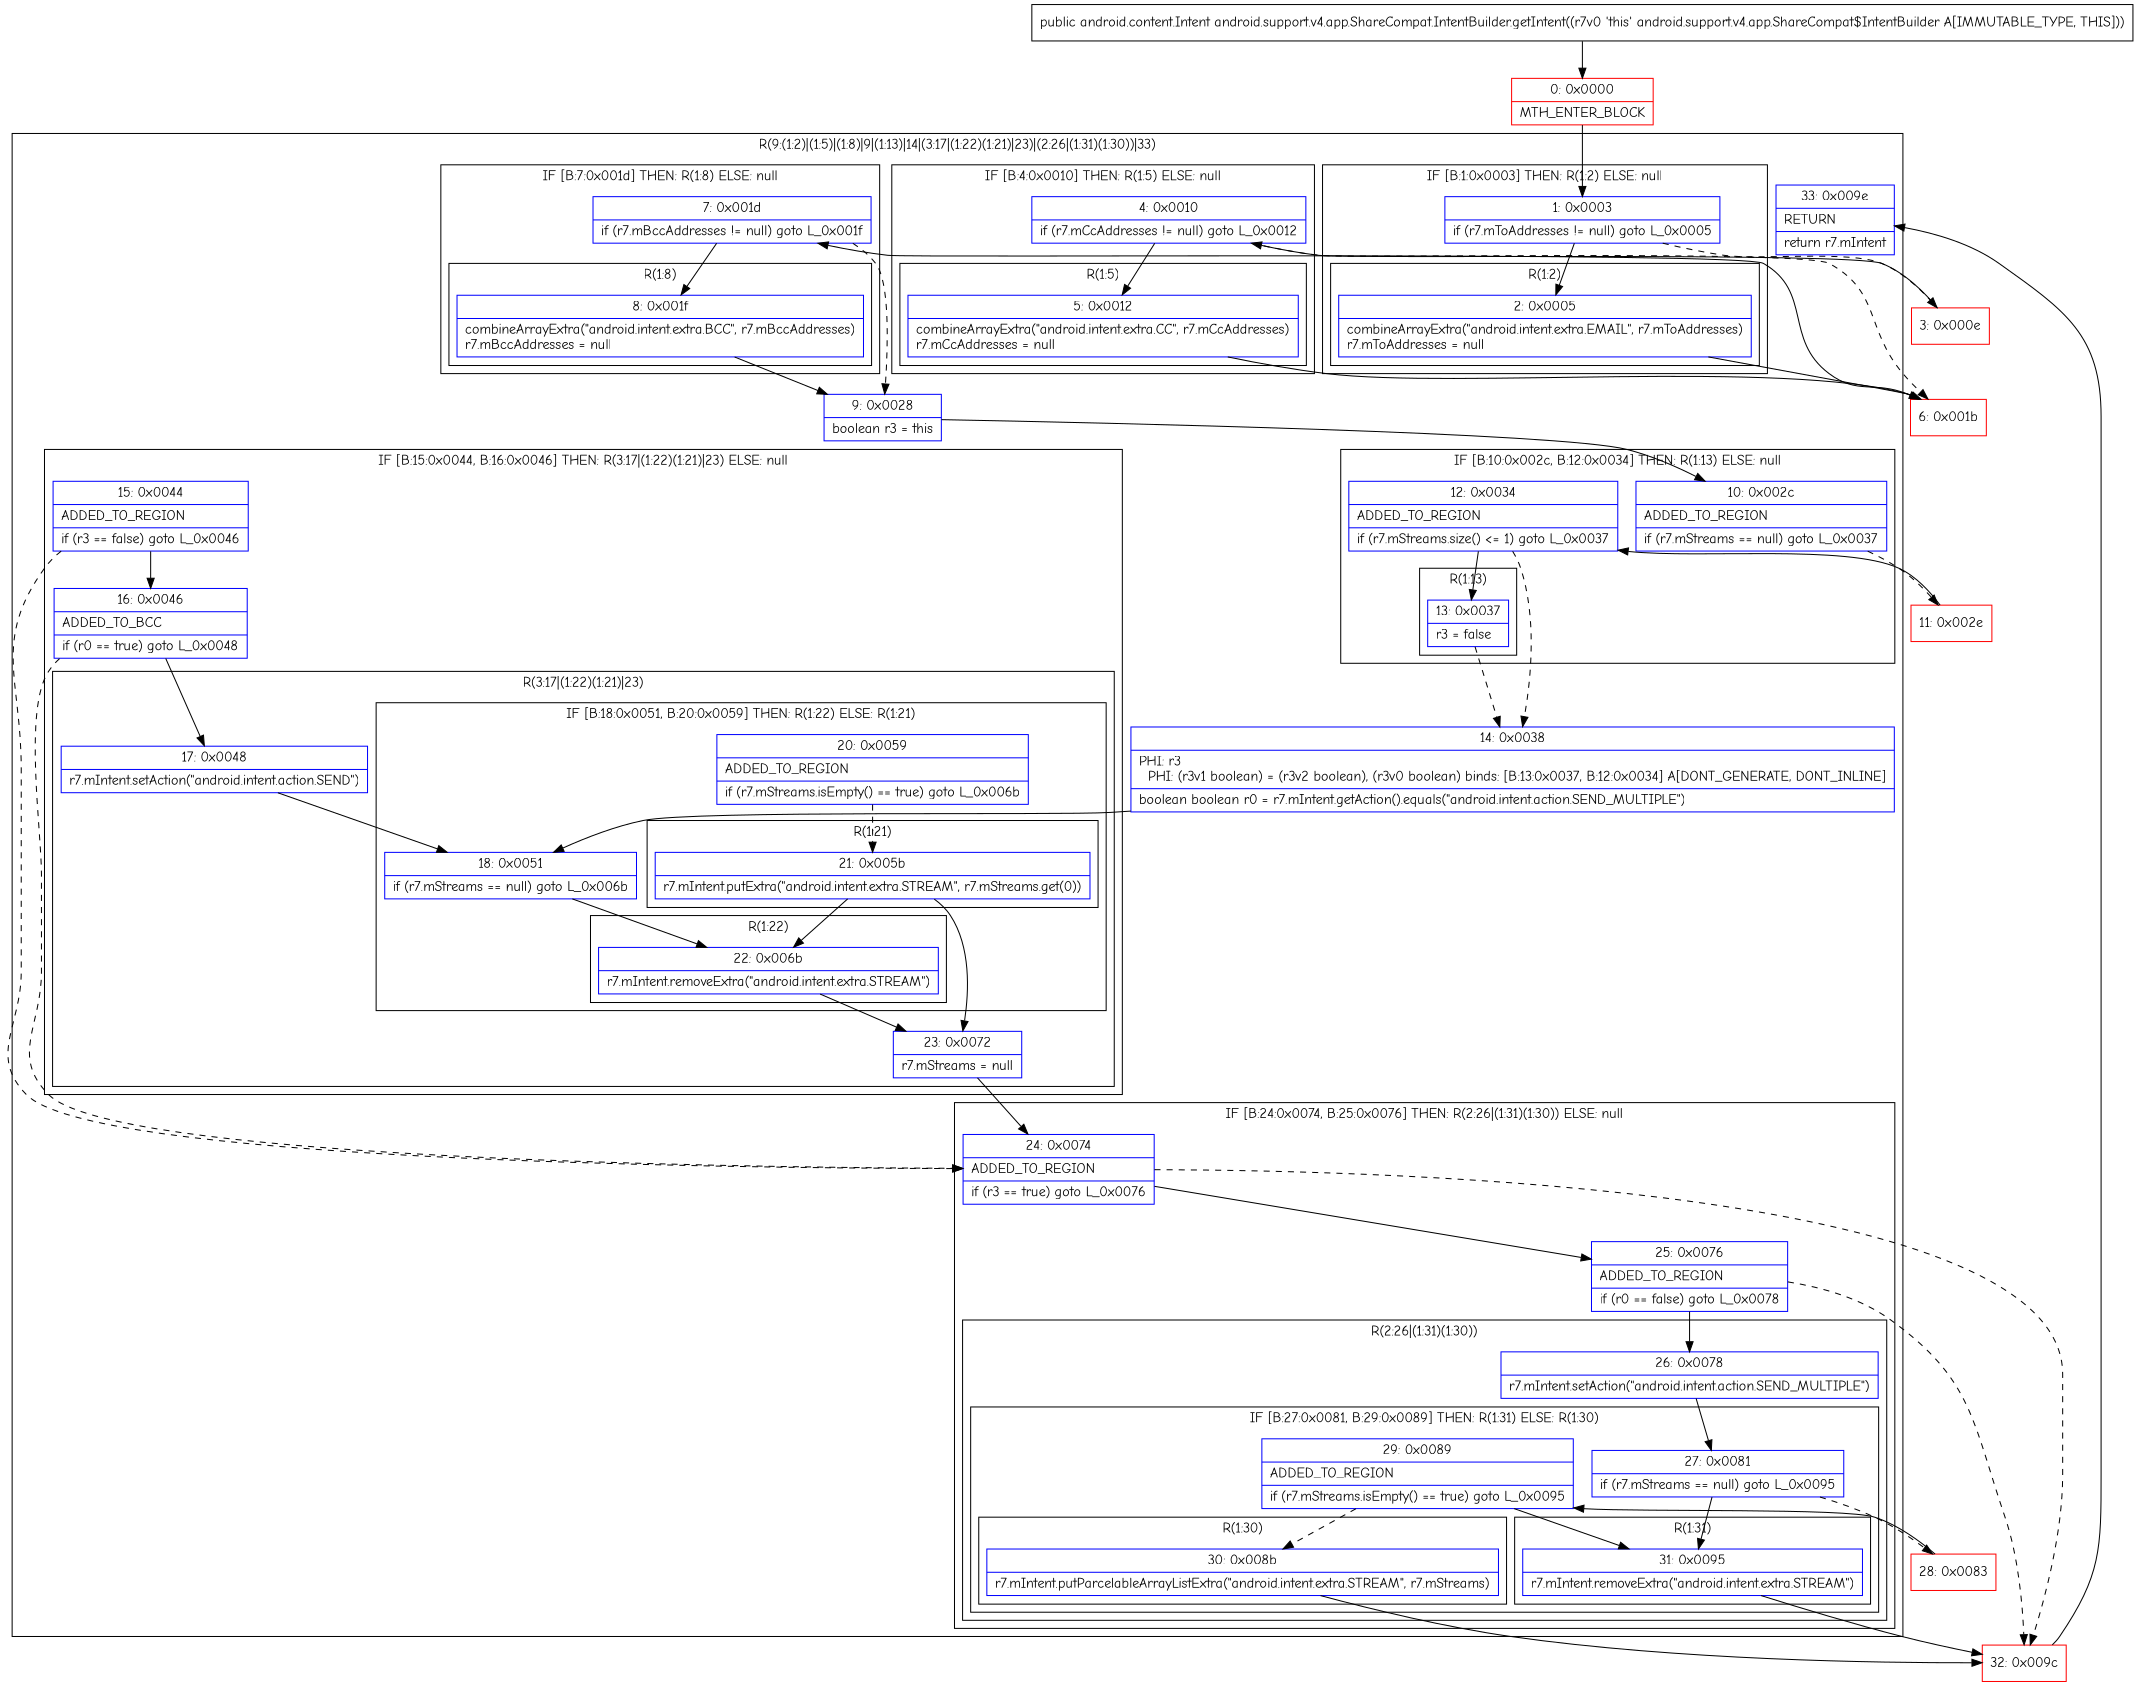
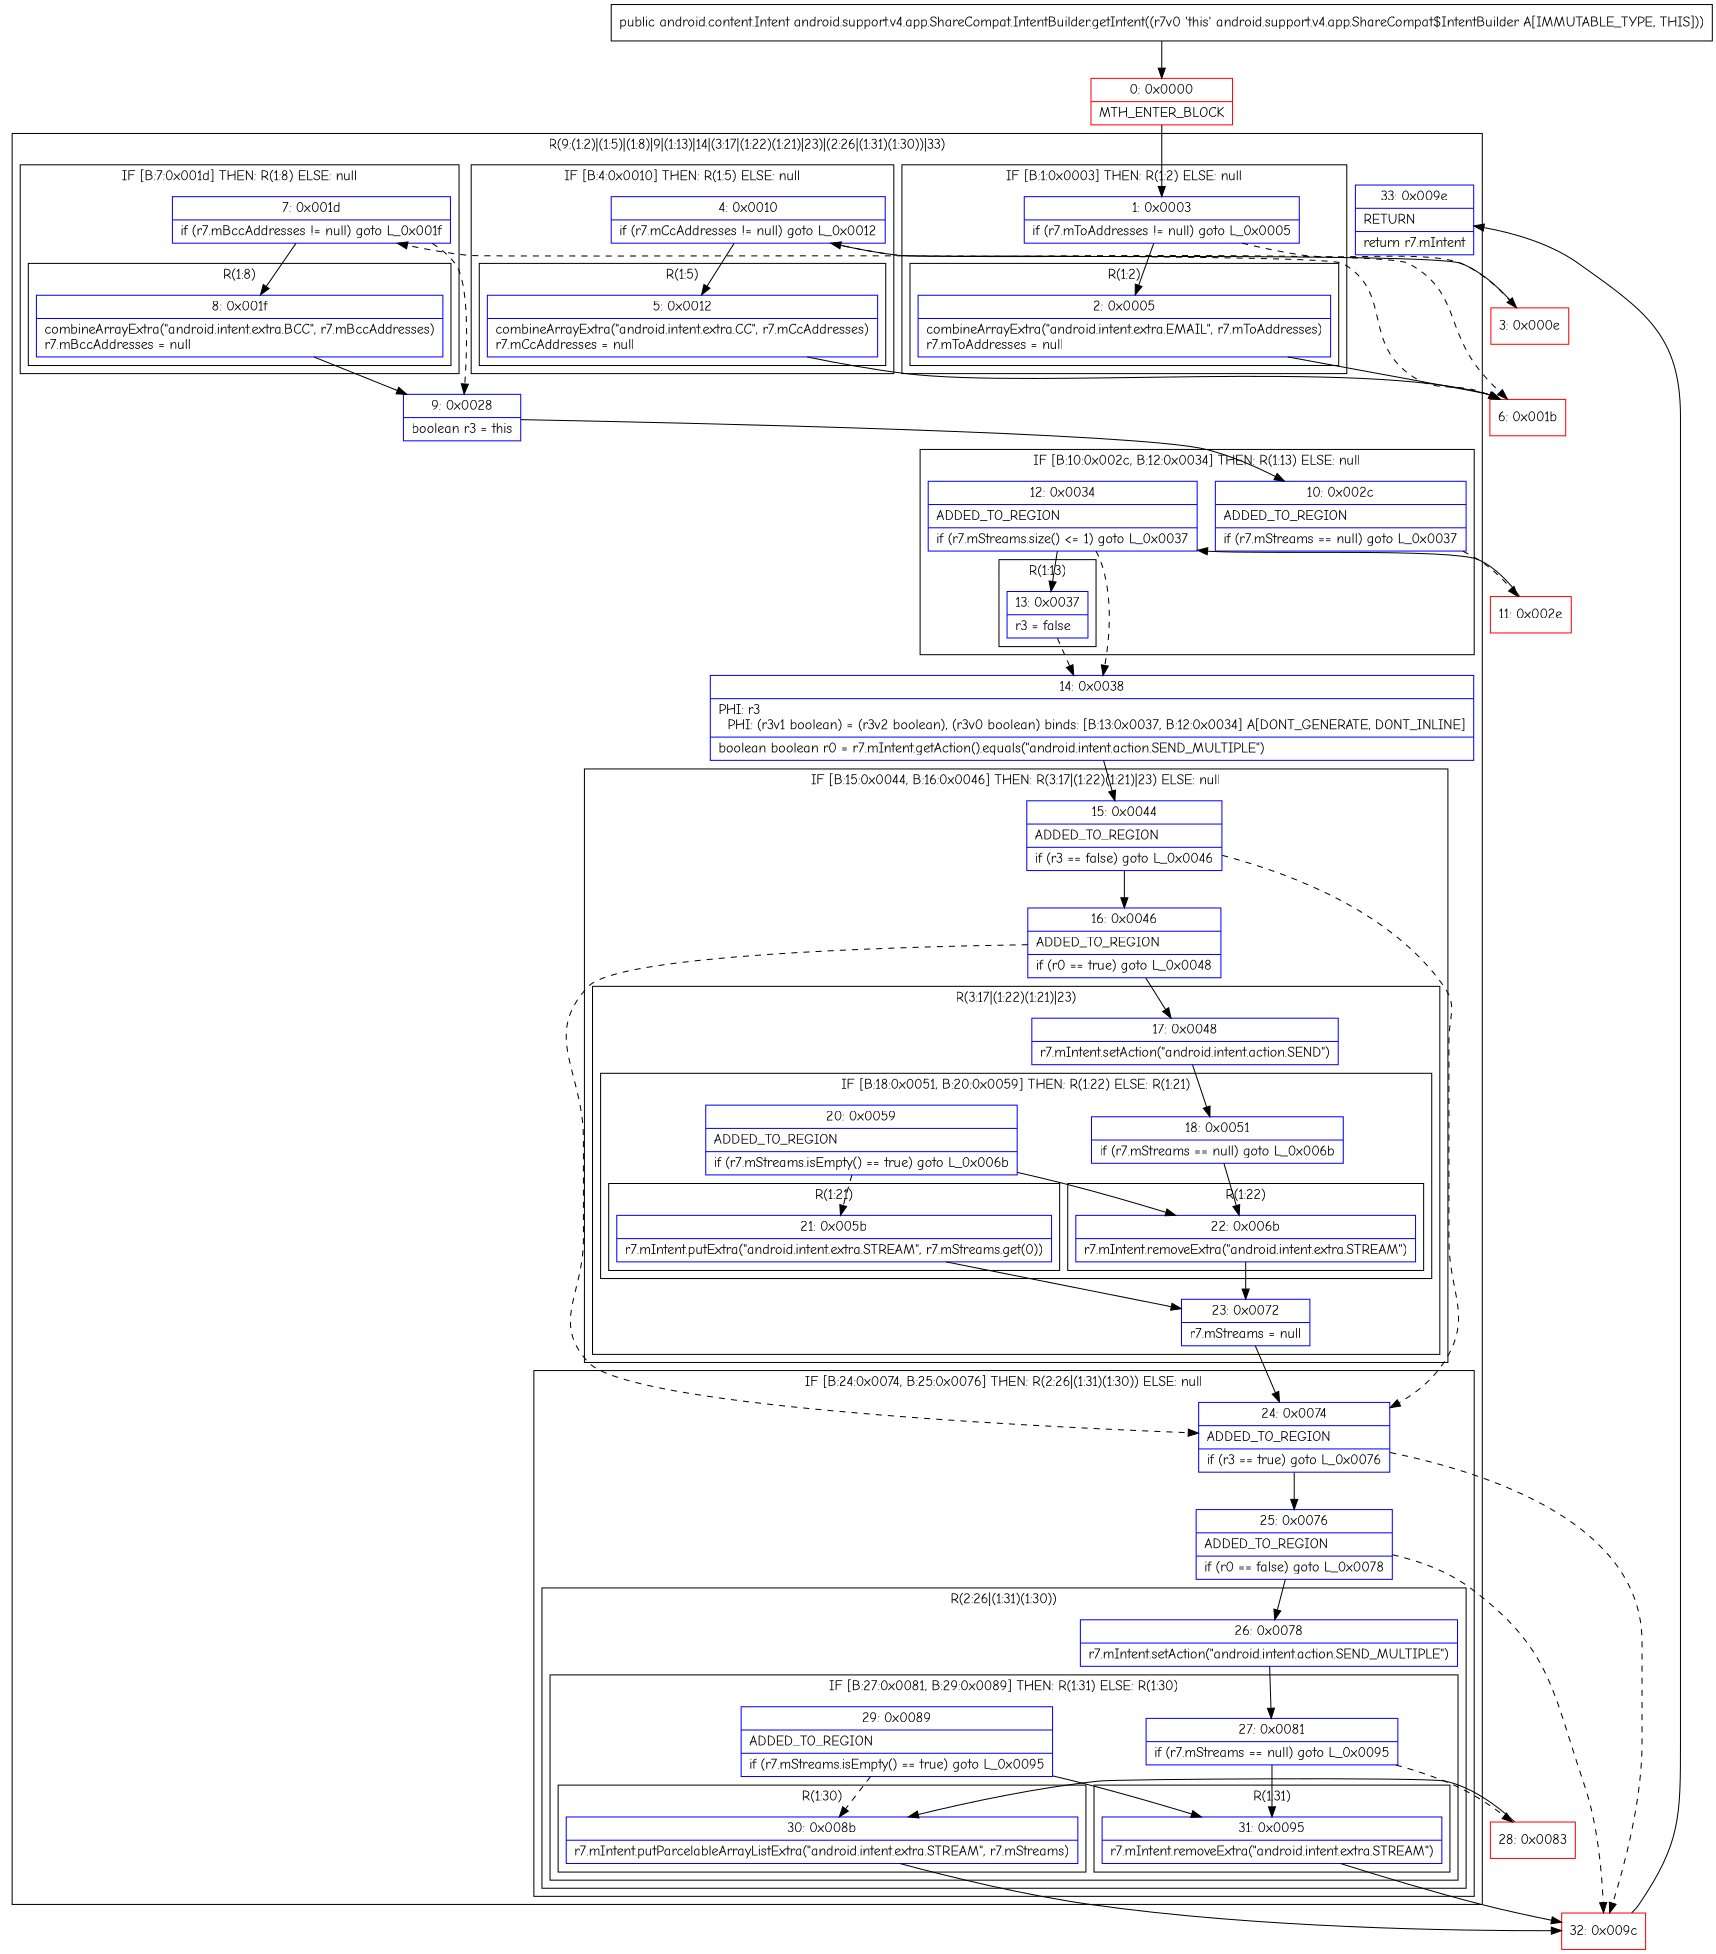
edge "6: 0x001b" -> "7: 0x001d": style solid -> dashed
node "16: 0x0046": text "ADDED_TO_BCC" -> "ADDED_TO_REGION"
edge "14: 0x0038" -> "18: 0x0051": now "14: 0x0038" -> "15: 0x0044"
edge "21: 0x005b" -> "22: 0x006b": now "20: 0x0059" -> "22: 0x006b"
edge "28: 0x0083" -> "29: 0x0089": now "28: 0x0083" -> "30: 0x008b"
